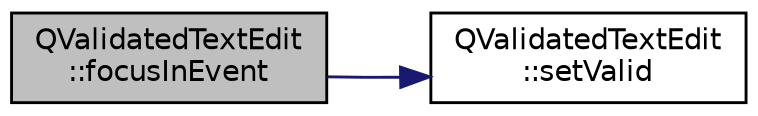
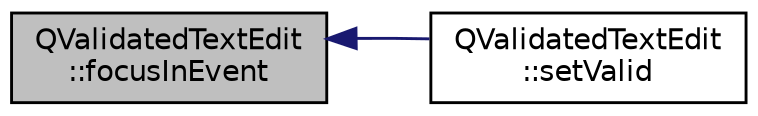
edge "QValidatedTextEdit ::focusInEvent" -> "QValidatedTextEdit ::setValid": reversed
